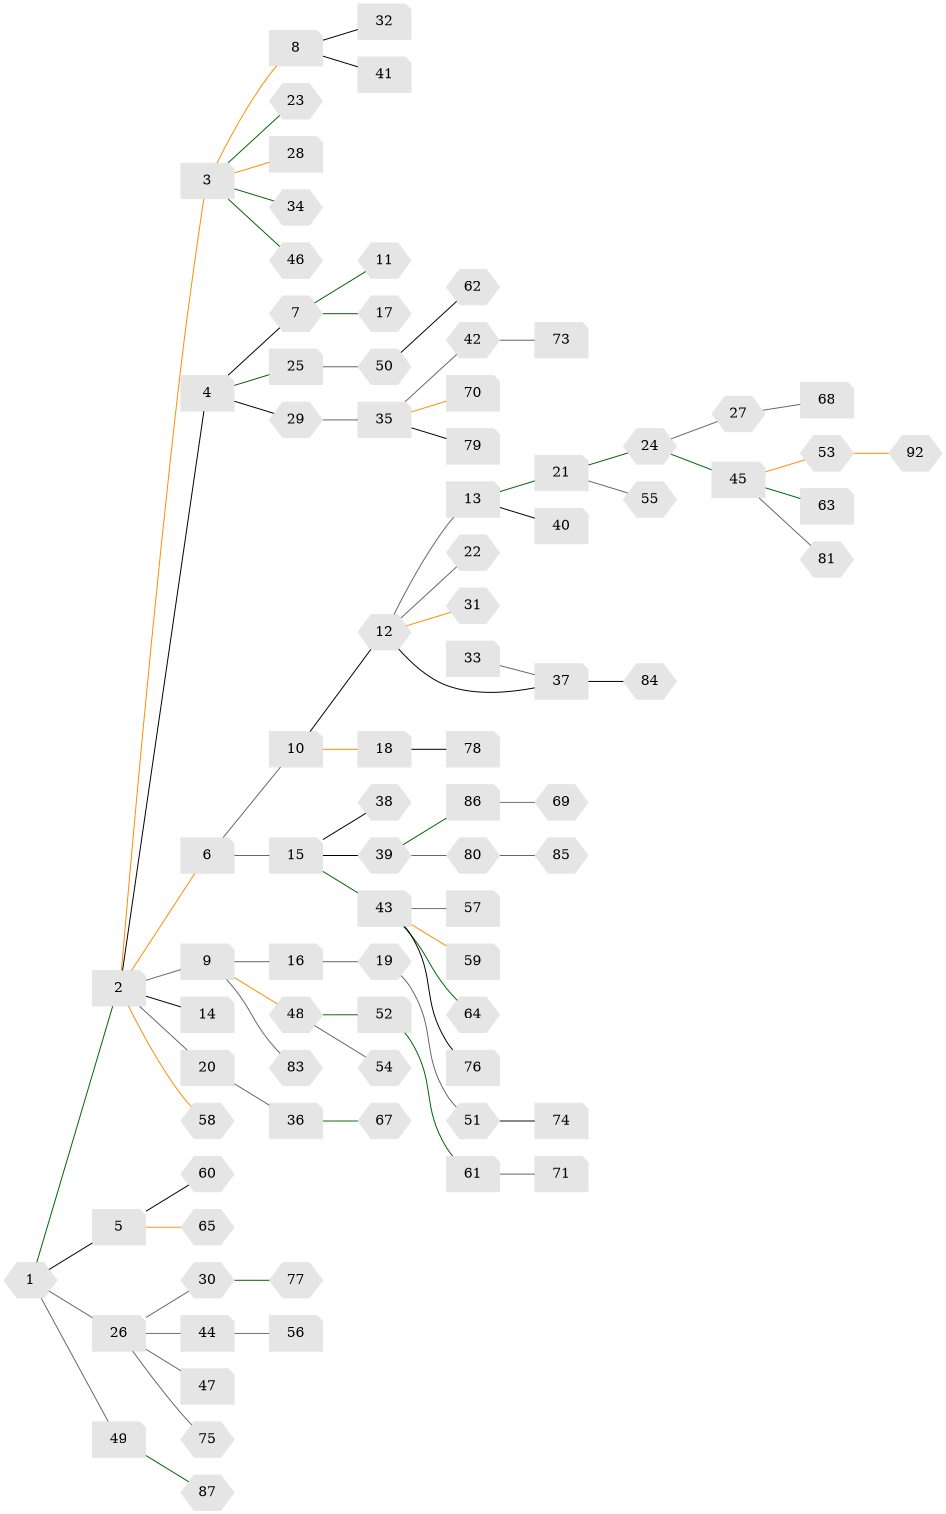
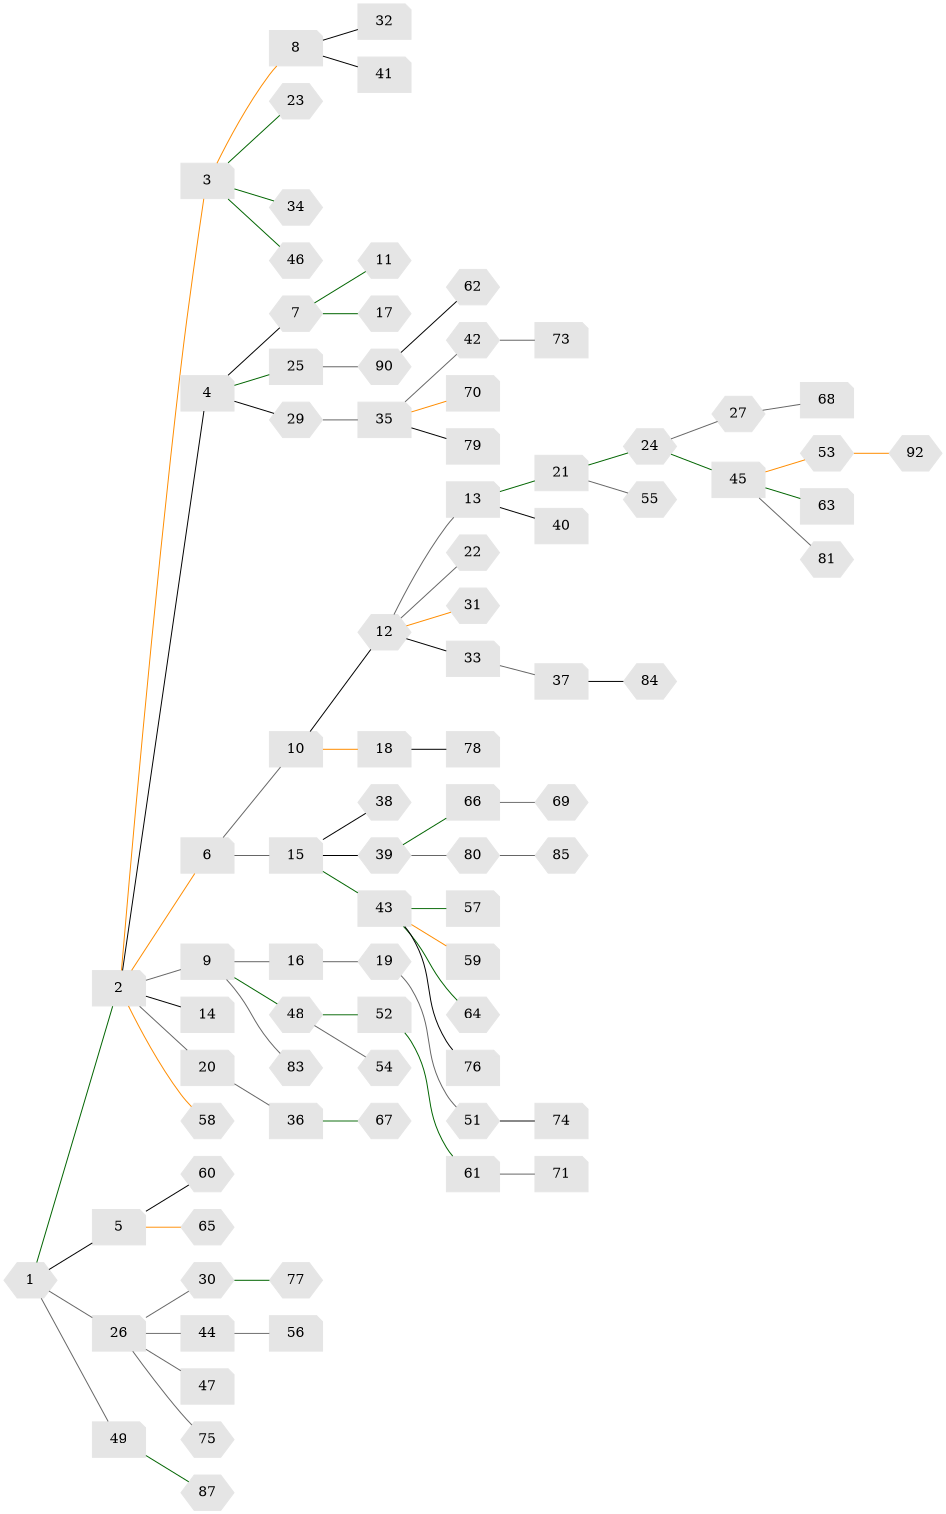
node "28": removed
node "50": label "50" -> "90"
edge "12" -- "37": now "12" -- "33"
node "86": label "86" -> "66"
edge "43" -- "57": color gray40 -> darkgreen
edge "9" -- "48": color darkorange -> darkgreen
